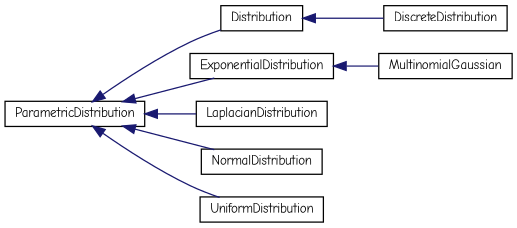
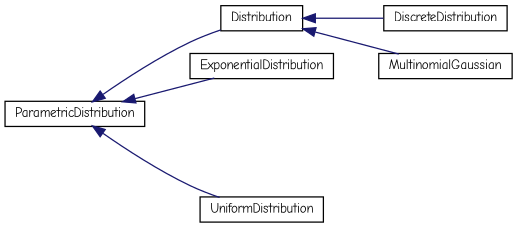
edge "MultinomialGaussian" -> "ExponentialDistribution": now "MultinomialGaussian" -> "Distribution"
node "LaplacianDistribution": removed
node "NormalDistribution": removed
